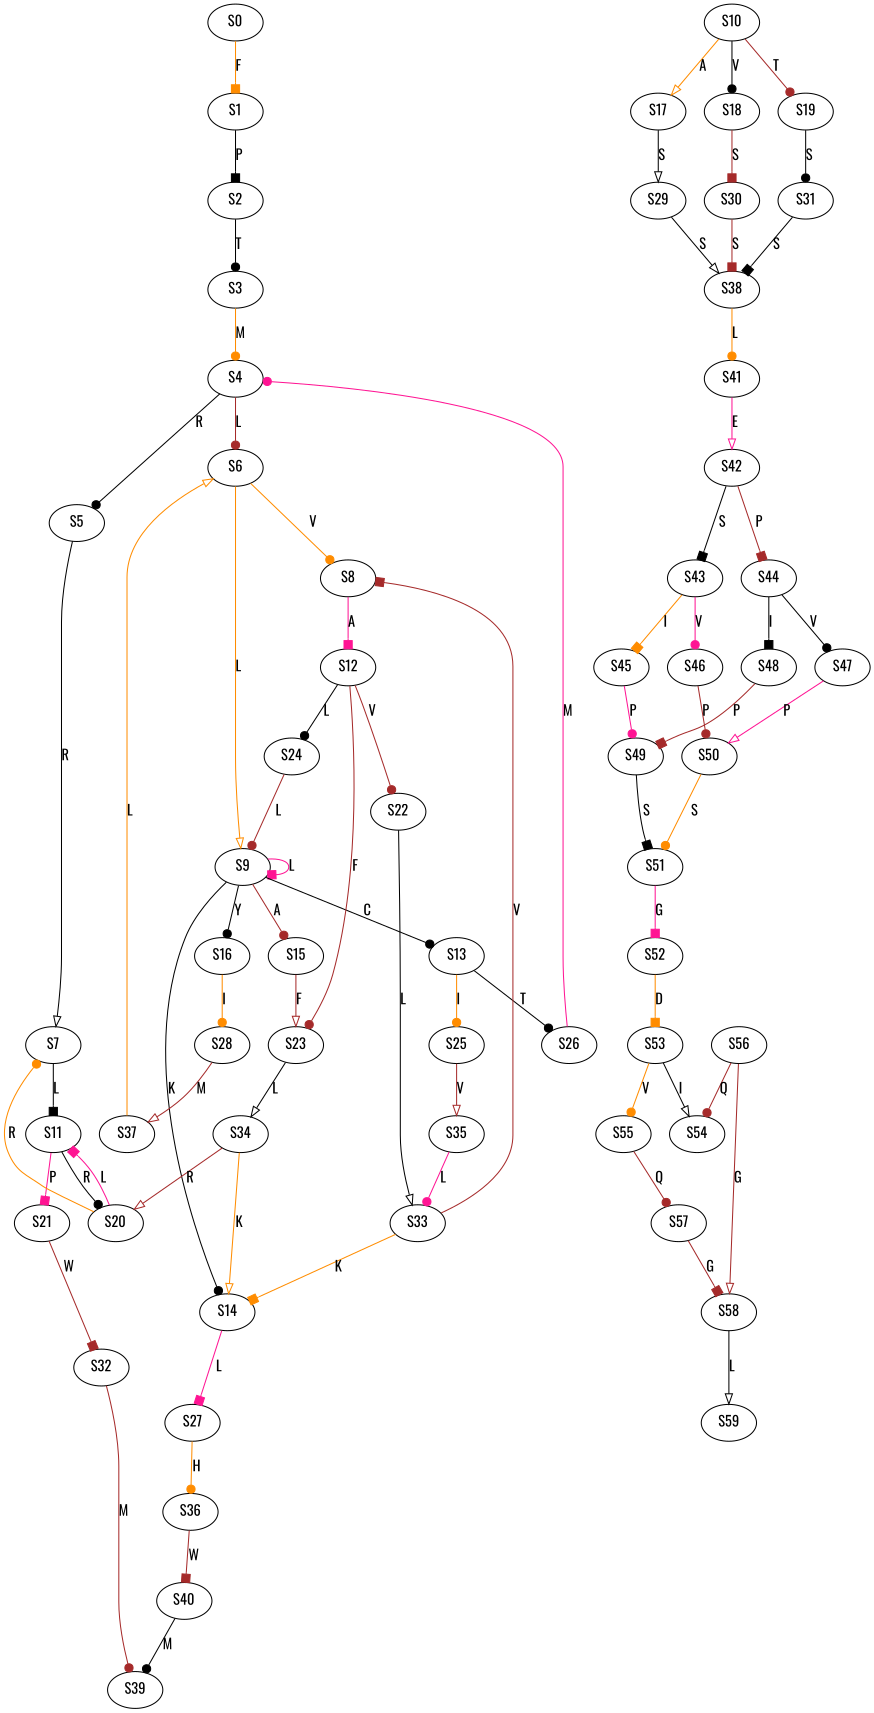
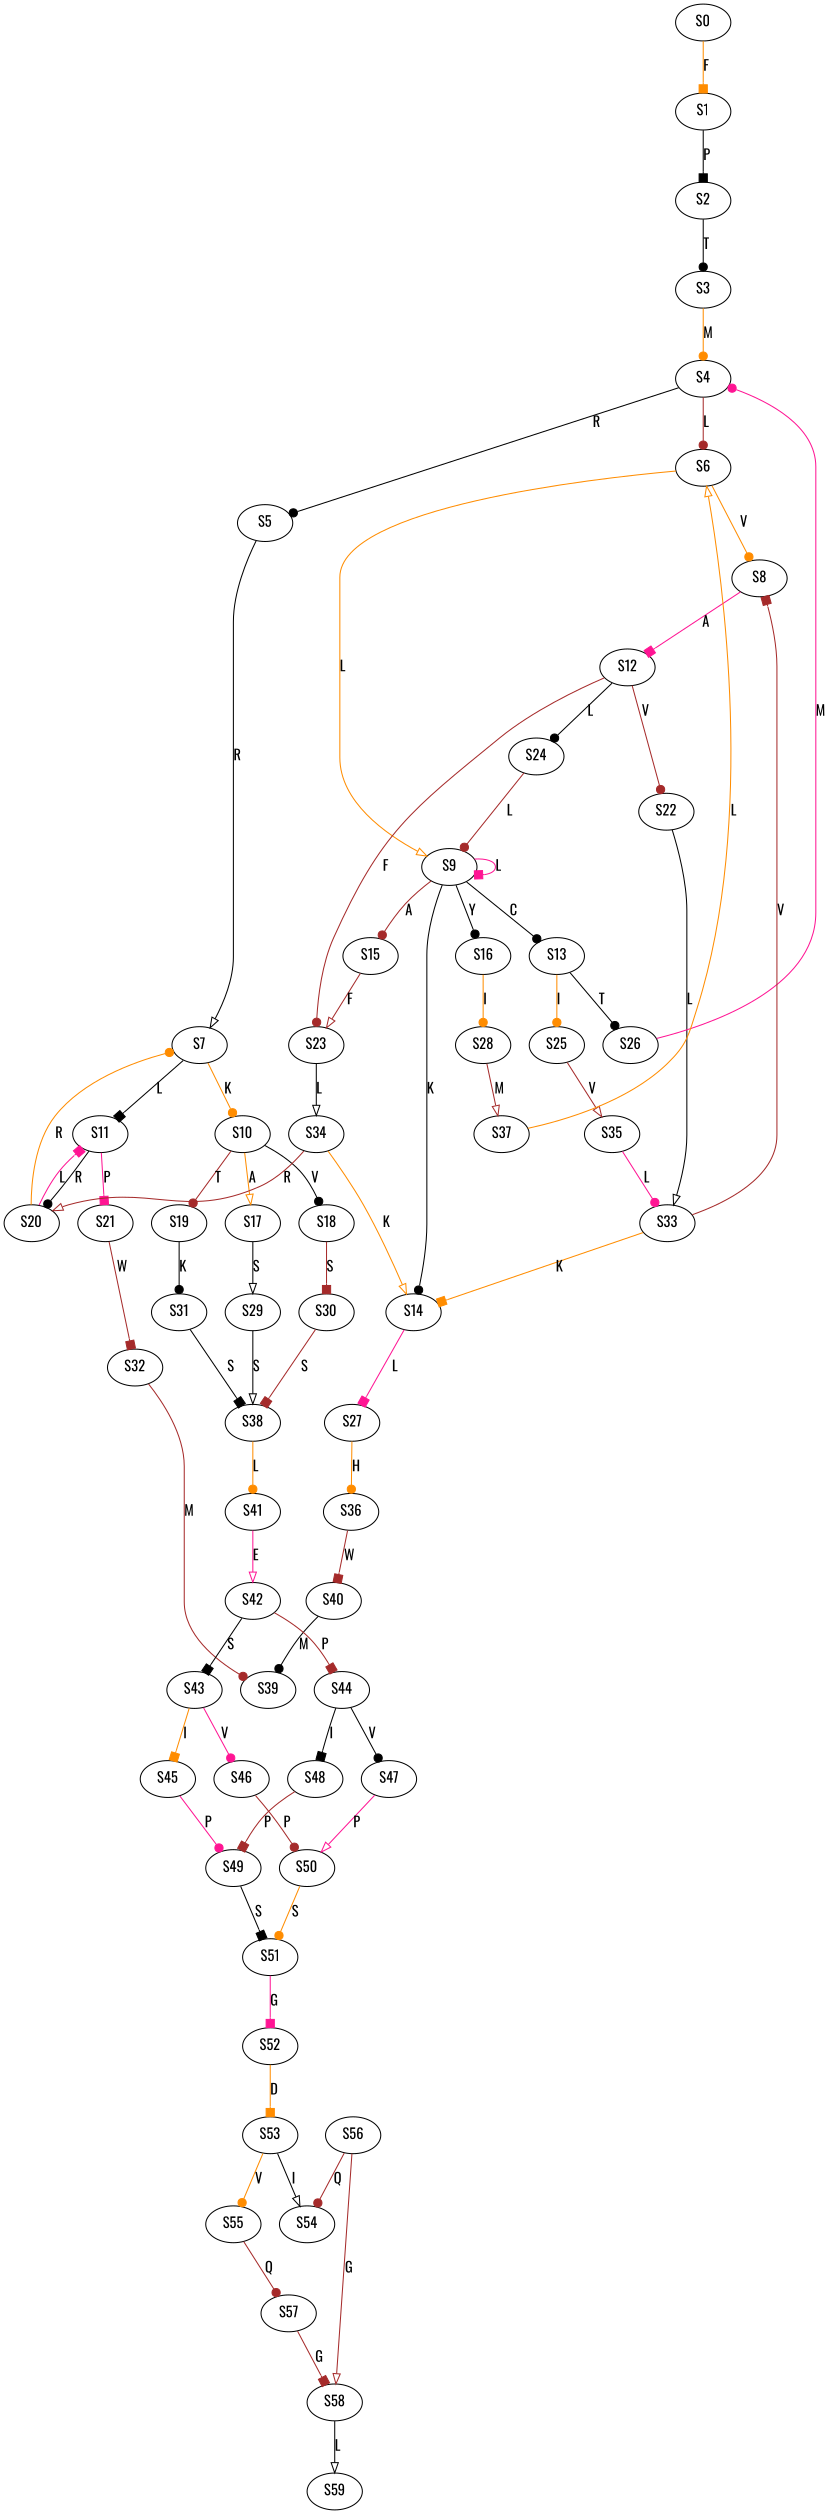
edge "S19" -> "S31": label "S" -> "K"
edge "S7" -> "S10": added, label "K"
